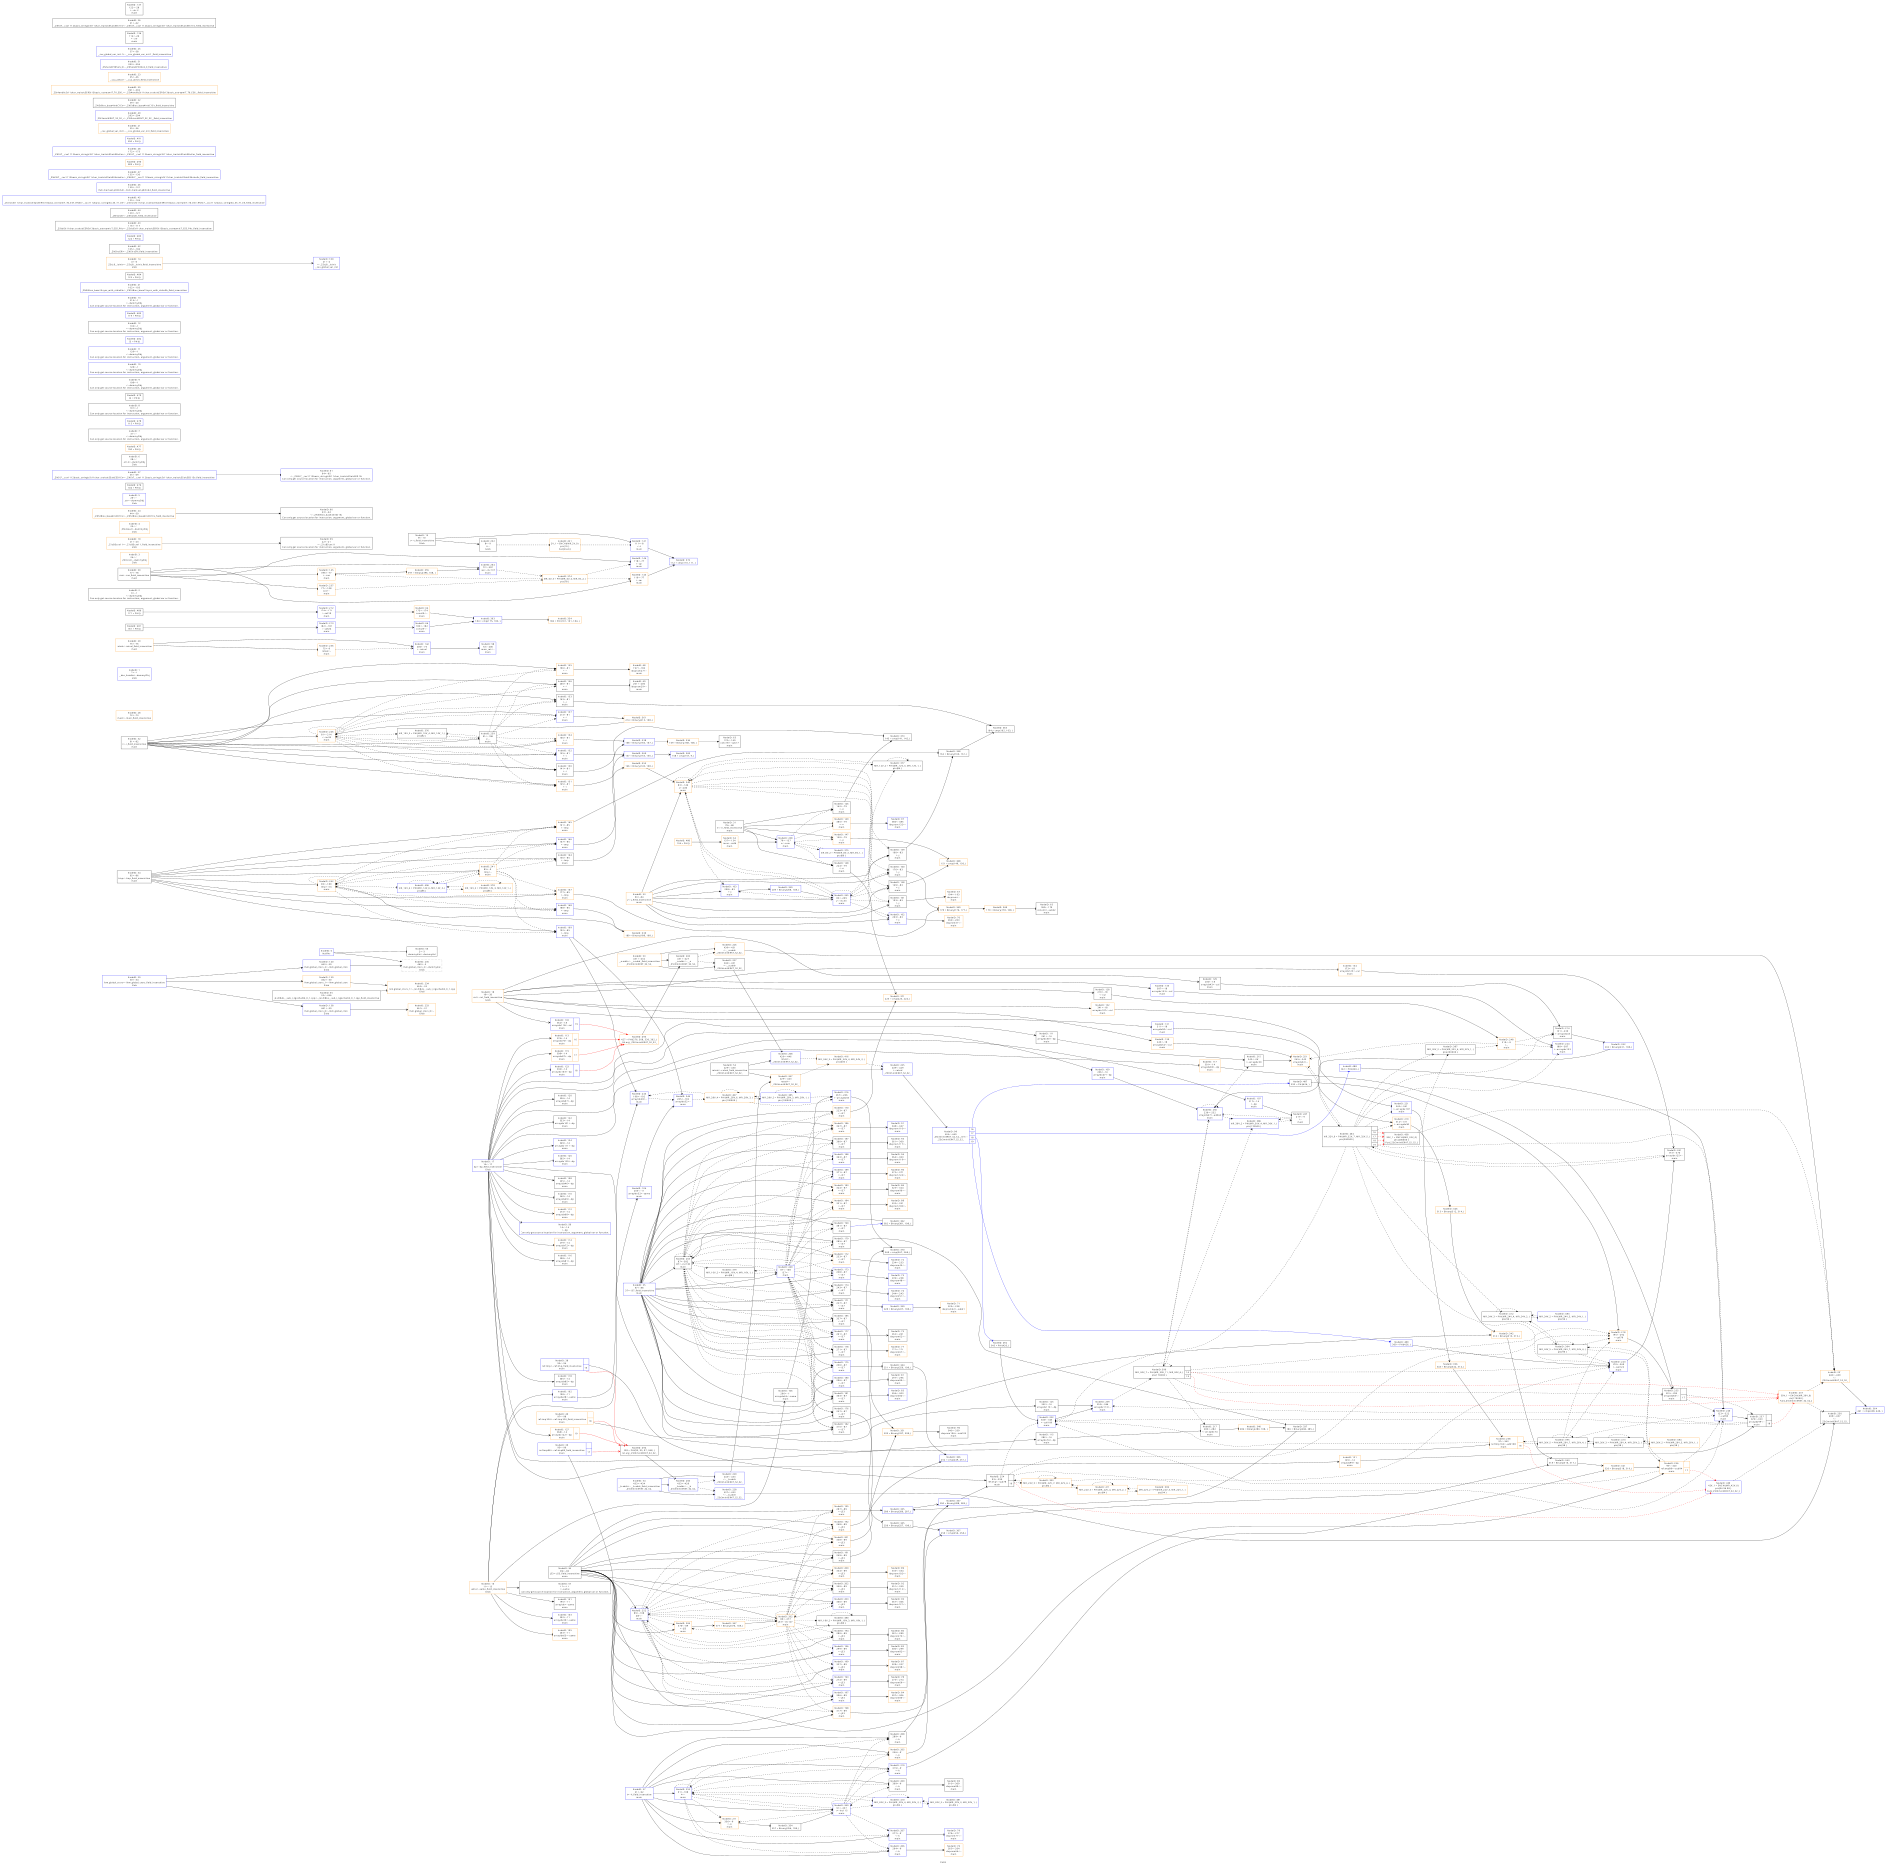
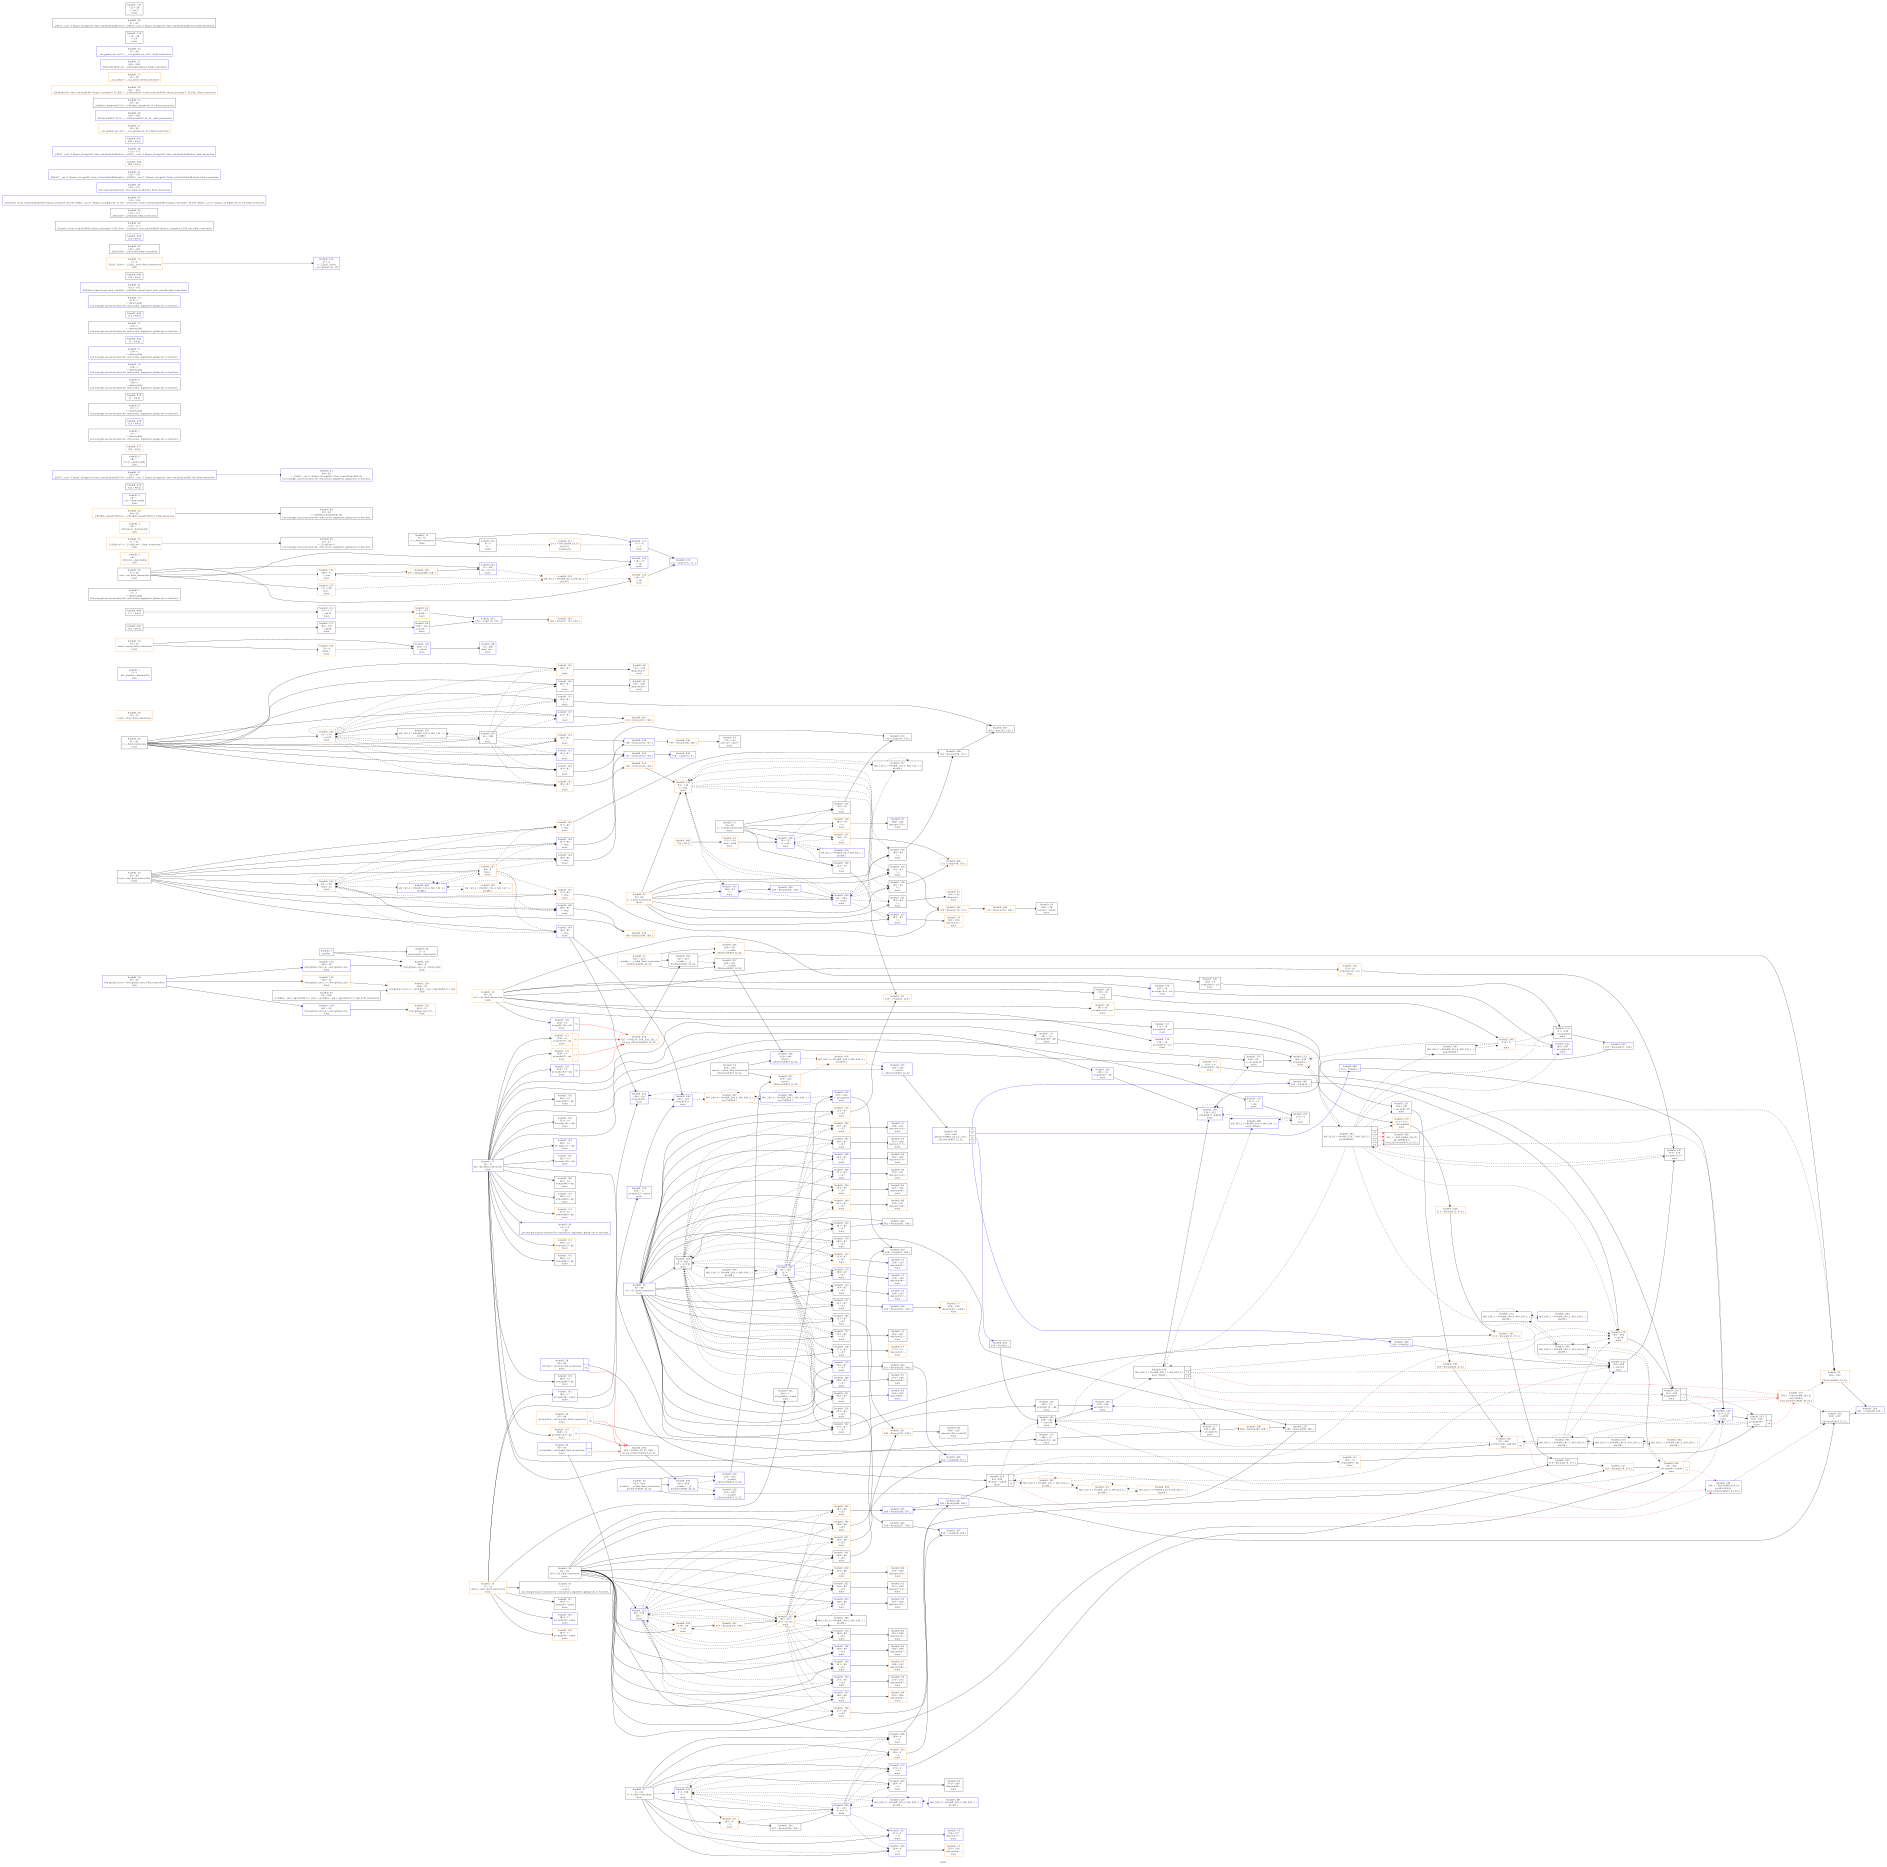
edge "NodeID: 438" -> "NodeID: 387": now "NodeID: 248" -> "NodeID: 387"
edge "NodeID: 404" -> "NodeID: 412": now "NodeID: 404" -> "NodeID: 218"
node "NodeID: 177": color blue -> black
node "NodeID: 95": color black -> blue
edge "NodeID: 253" -> "NodeID: 211": arrowhead vee -> tee
